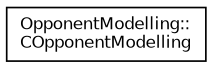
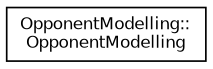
node "OpponentModelling:: COpponentModelling": label "OpponentModelling:: COpponentModelling" -> "OpponentModelling:: OpponentModelling"
